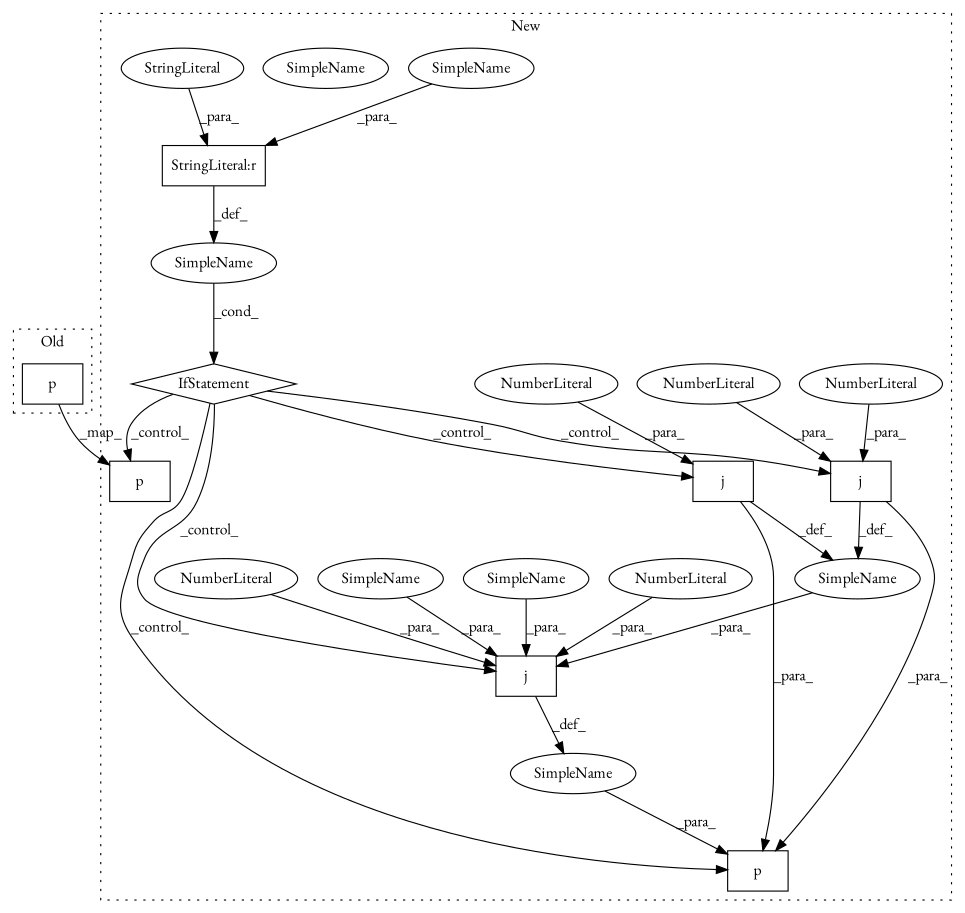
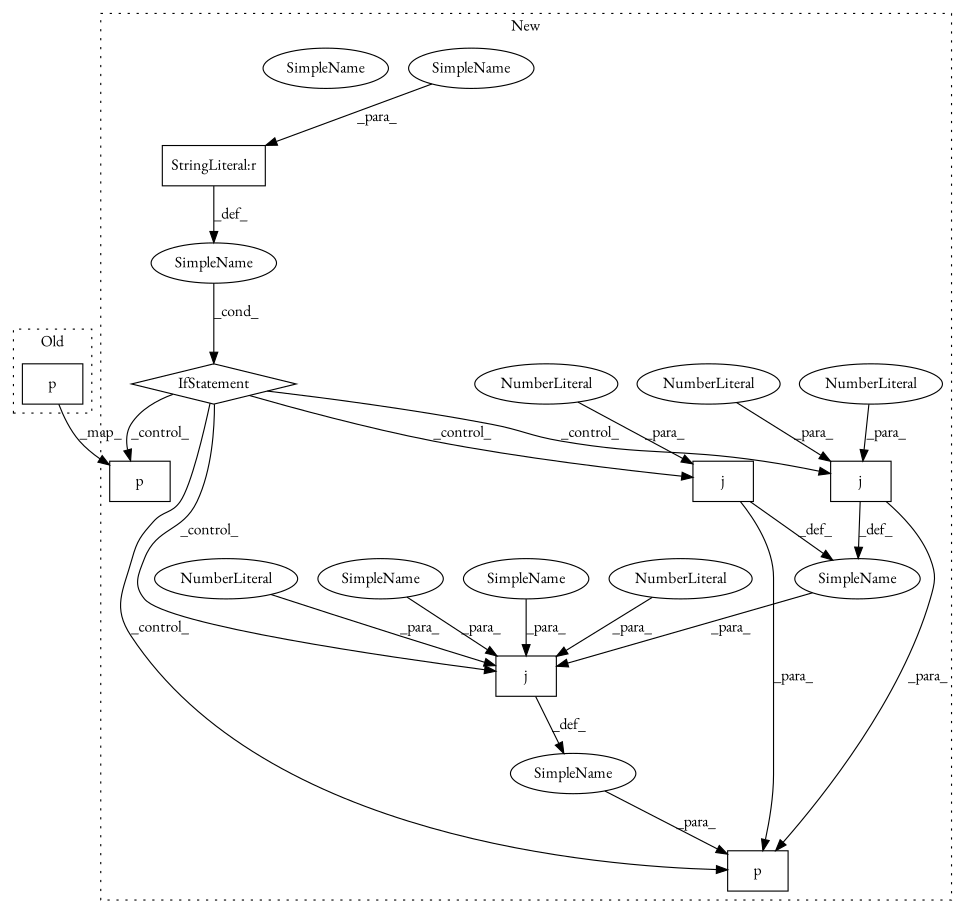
node "StringLiteral": removed
